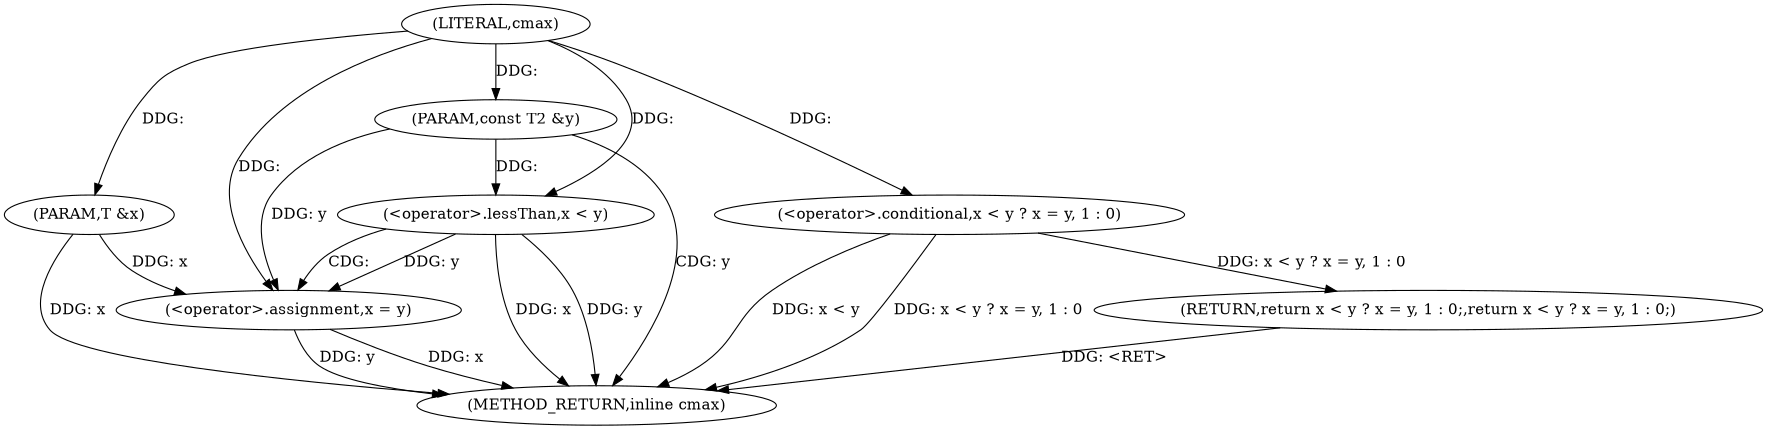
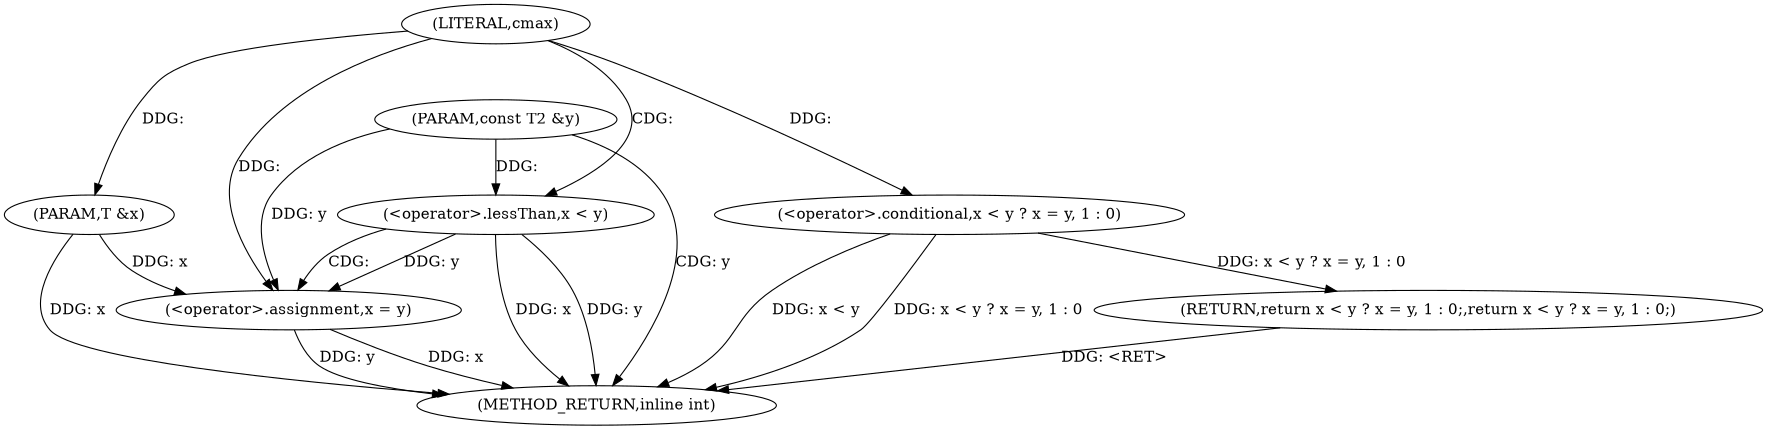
edge "(LITERAL,cmax)" -> "(PARAM,const T2 &y)": removed, label "DDG:"
edge "(LITERAL,cmax)" -> "(<operator>.lessThan,x < y)": label "DDG: " -> "CDG: "
node "(METHOD_RETURN,inline cmax)": label "(METHOD_RETURN,inline cmax)" -> "(METHOD_RETURN,inline int)"
